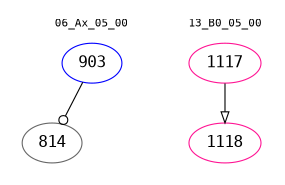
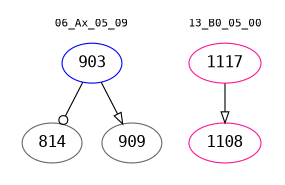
cluster "06_Ax_05_00": label "06_Ax_05_00" -> "06_Ax_05_09"
node "909": added
node "1118": label "1118" -> "1108"
